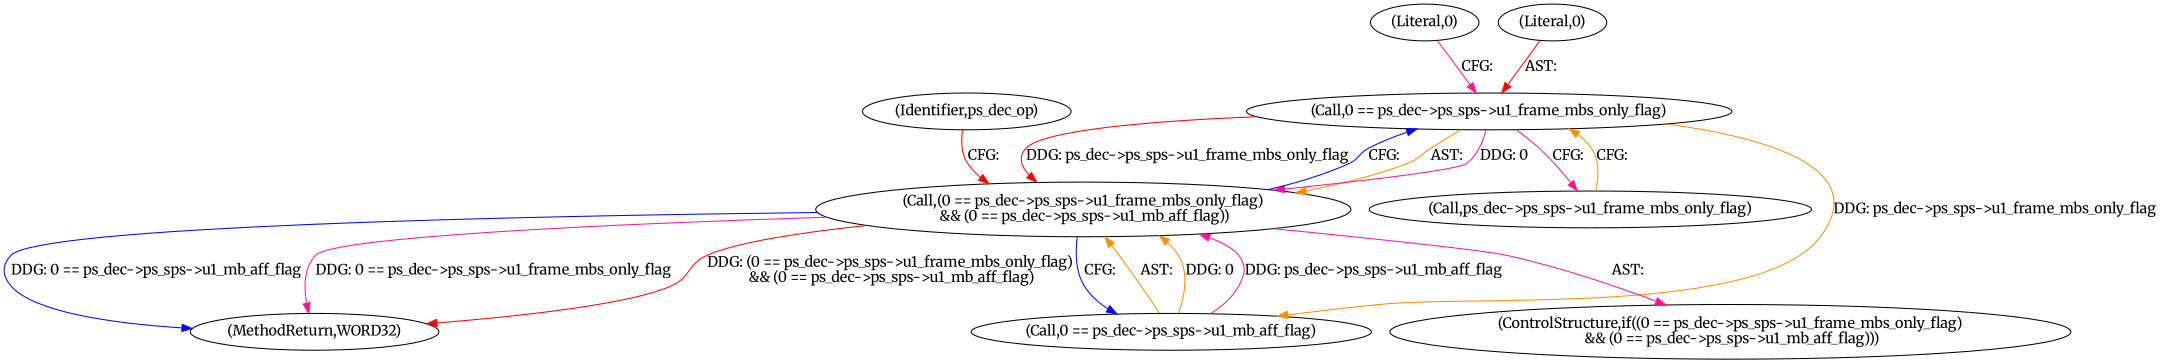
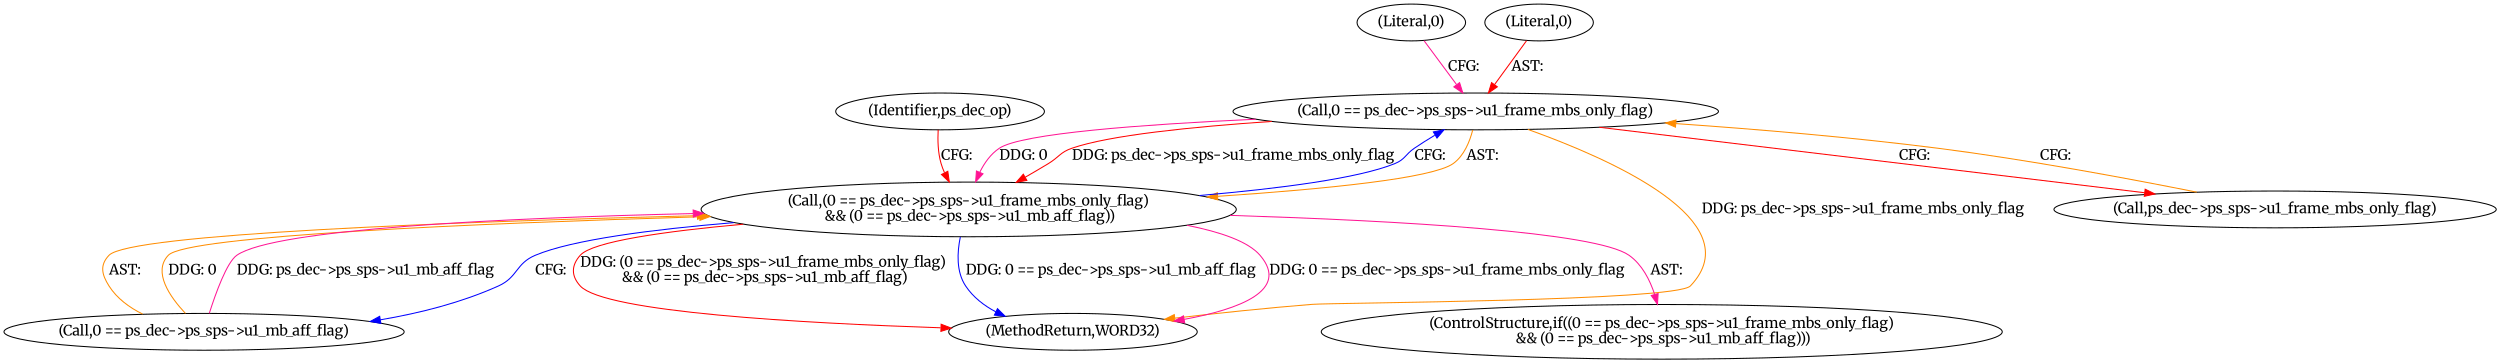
edge "(Call,0 == ps_dec->ps_sps->u1_frame_mbs_only_flag)" -> "(Call,ps_dec->ps_sps->u1_frame_mbs_only_flag)": color deeppink -> red
edge "(Call,0 == ps_dec->ps_sps->u1_frame_mbs_only_flag)" -> "(Call,0 == ps_dec->ps_sps->u1_mb_aff_flag)": now "(Call,0 == ps_dec->ps_sps->u1_frame_mbs_only_flag)" -> "(MethodReturn,WORD32)"
